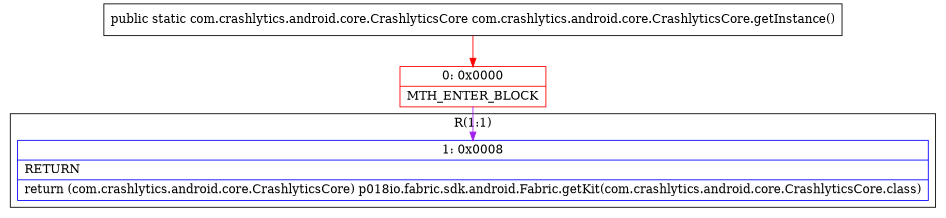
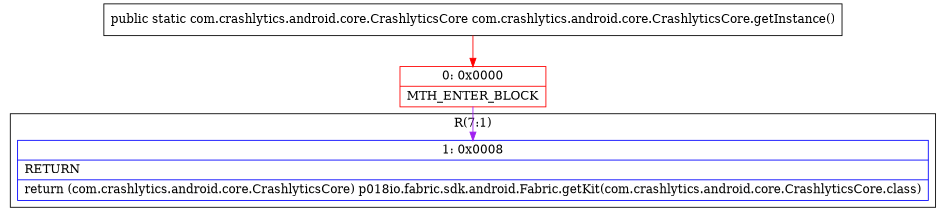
cluster "R(1:1)": label "R(1:1)" -> "R(7:1)"
